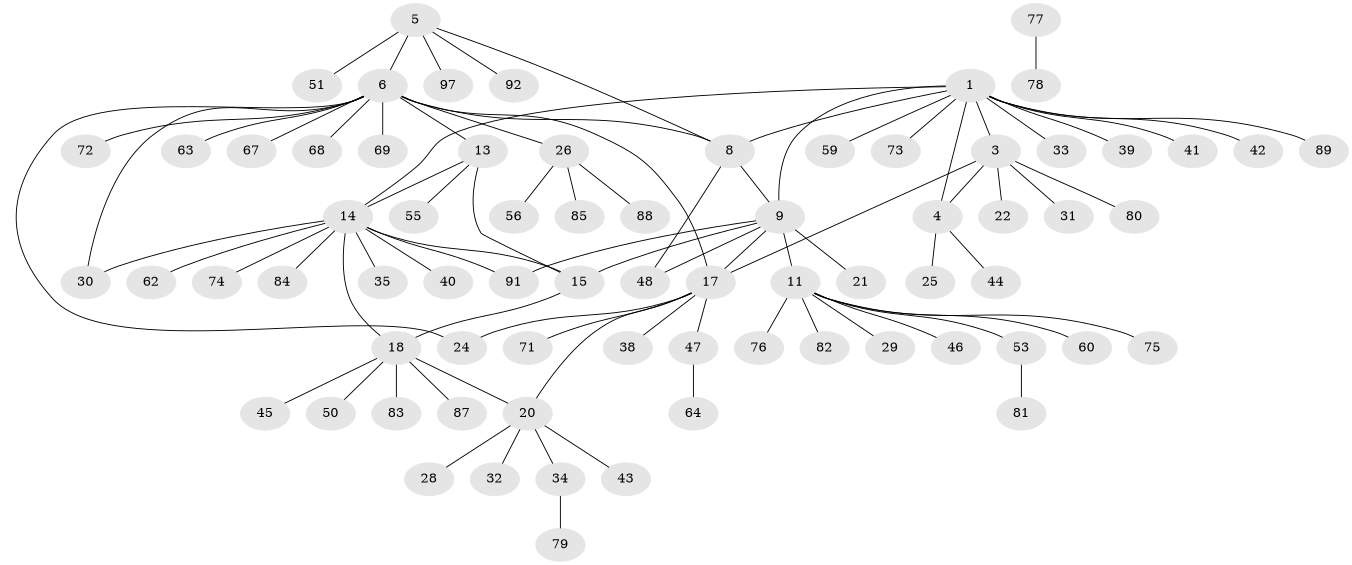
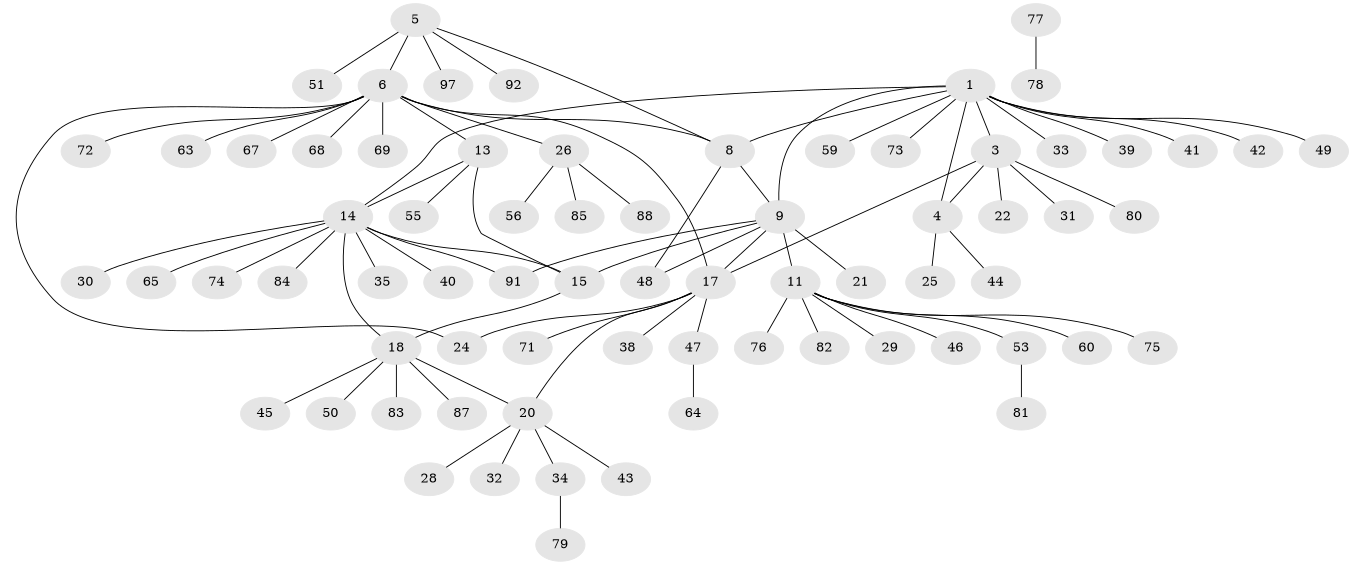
edge "6" -- "30": removed
node "89": label "89" -> "49"
node "62": label "62" -> "65"
